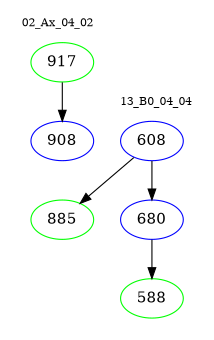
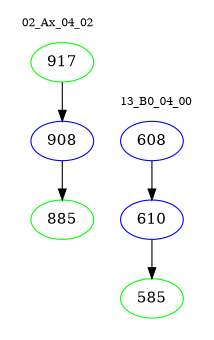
cluster "13_B0_04_04": label "13_B0_04_04" -> "13_B0_04_00"
edge "608" -> "885": now "908" -> "885"
node "680": label "680" -> "610"
node "588": label "588" -> "585"
